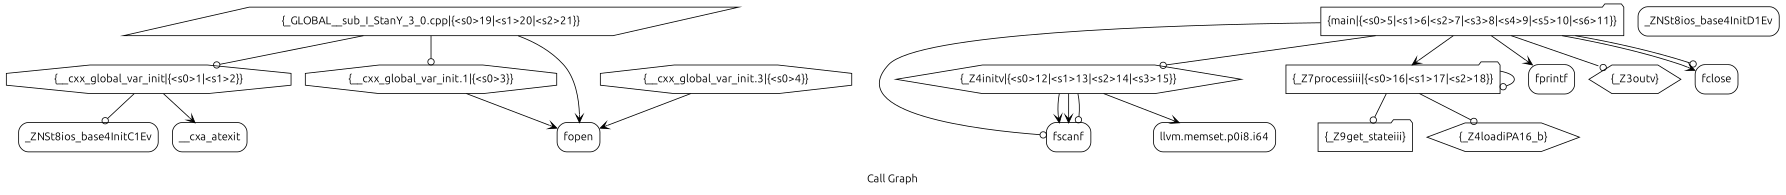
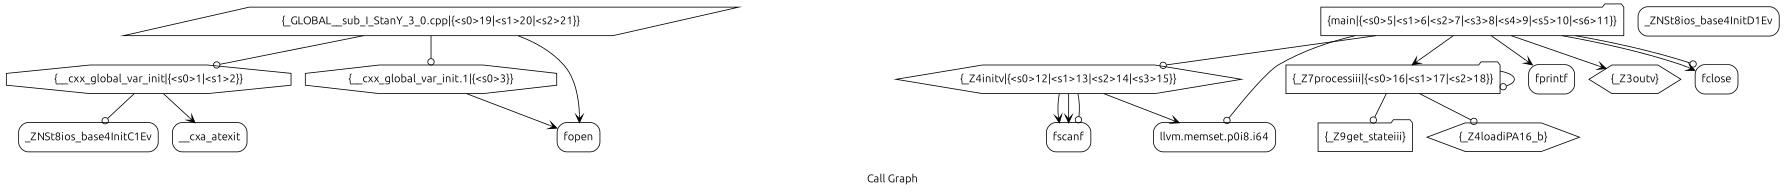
edge "{main|{<s0>5|<s1>6|<s2>7|<s3>8|<s4>9|<s5>10|<s6>11}}" -> "fscanf": now "{main|{<s0>5|<s1>6|<s2>7|<s3>8|<s4>9|<s5>10|<s6>11}}" -> "llvm.memset.p0i8.i64"
edge "{main|{<s0>5|<s1>6|<s2>7|<s3>8|<s4>9|<s5>10|<s6>11}}" -> "{_Z3outv}": arrowhead odot -> vee
node "{__cxx_global_var_init.3|{<s0>4}}": removed
